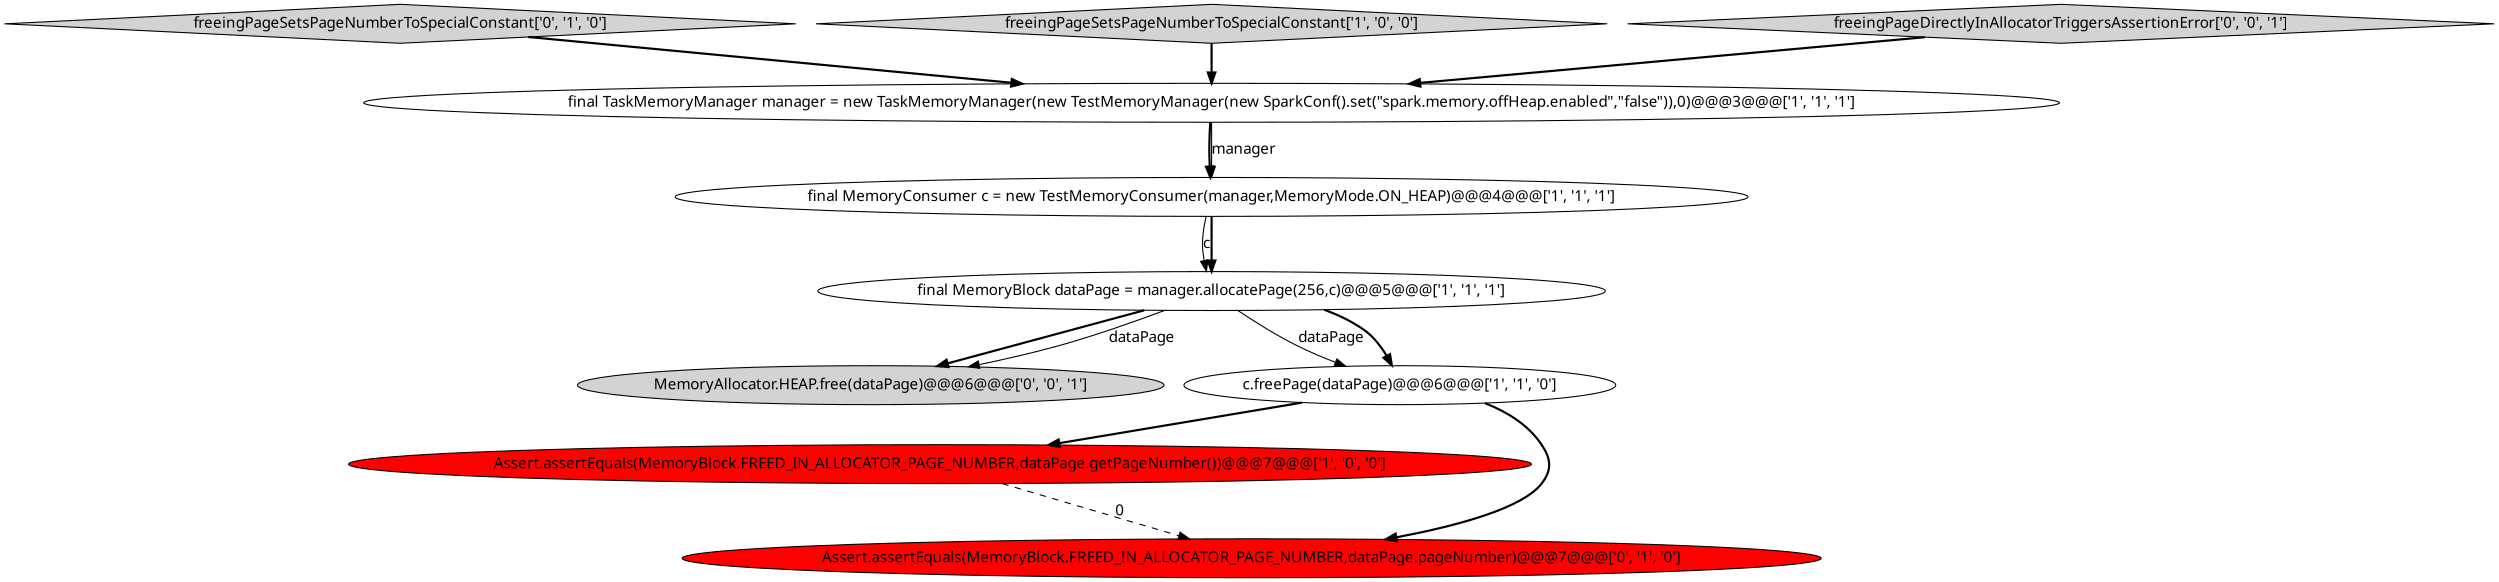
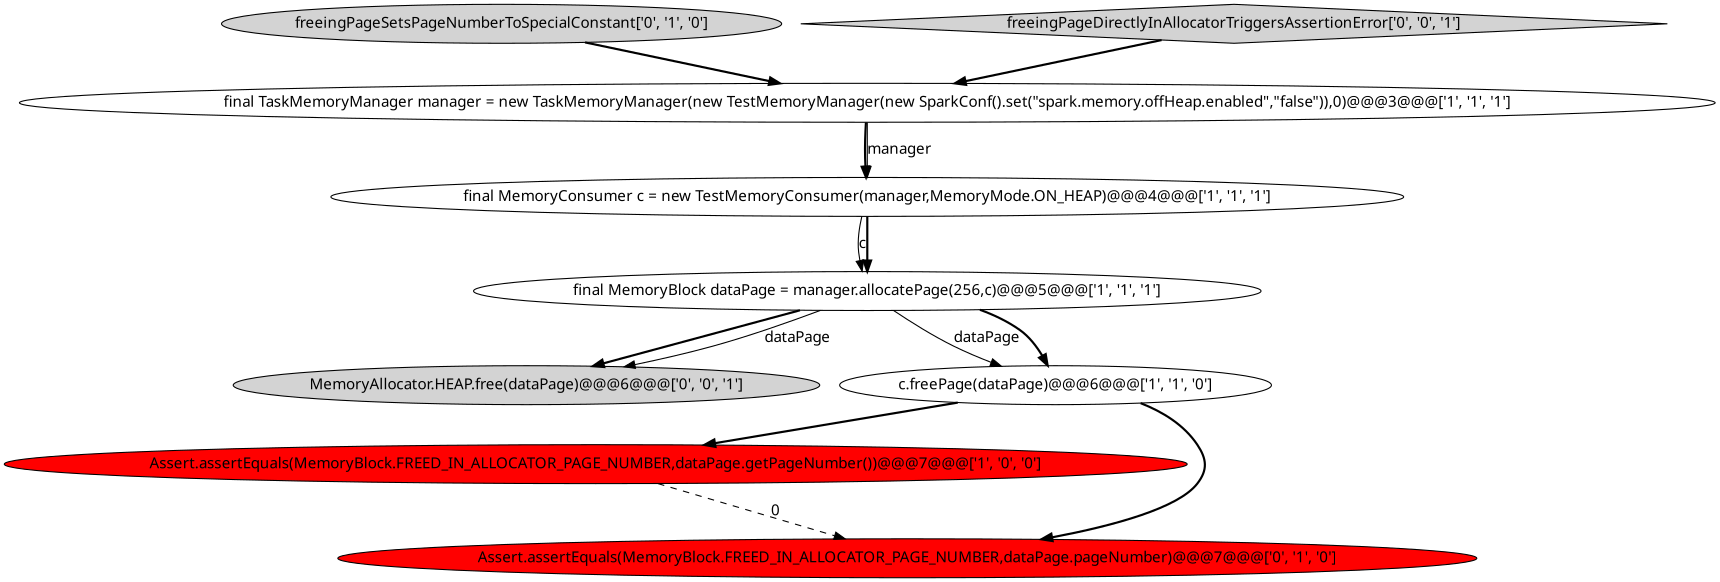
node "freeingPageSetsPageNumberToSpecialConstant['0', '1', '0']": shape diamond -> ellipse
node "freeingPageSetsPageNumberToSpecialConstant['1', '0', '0']": removed
